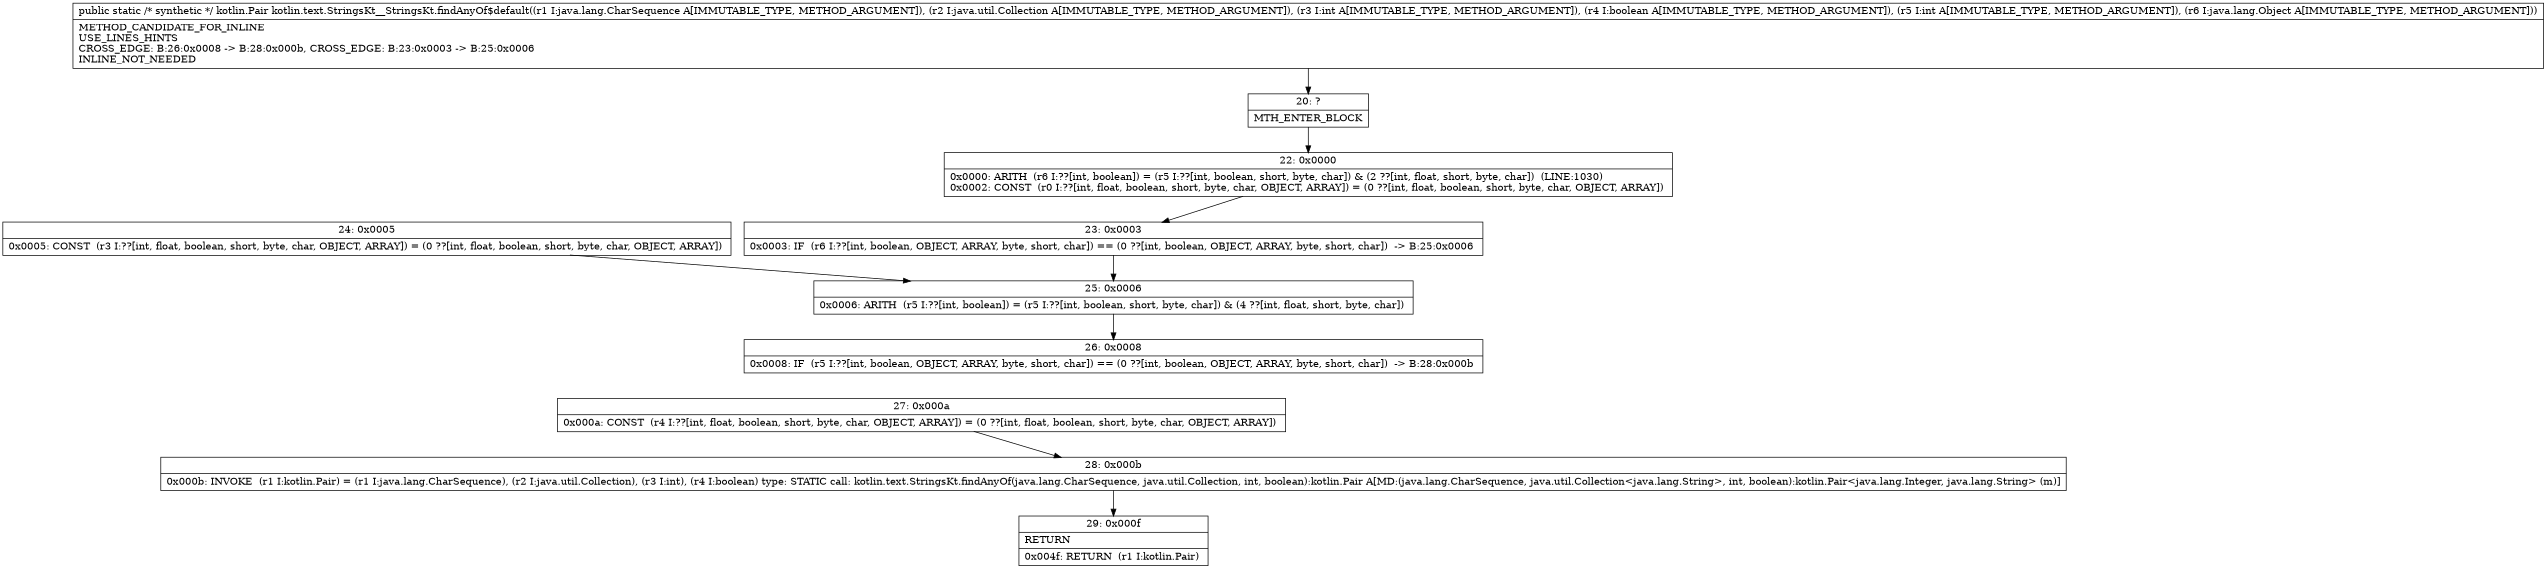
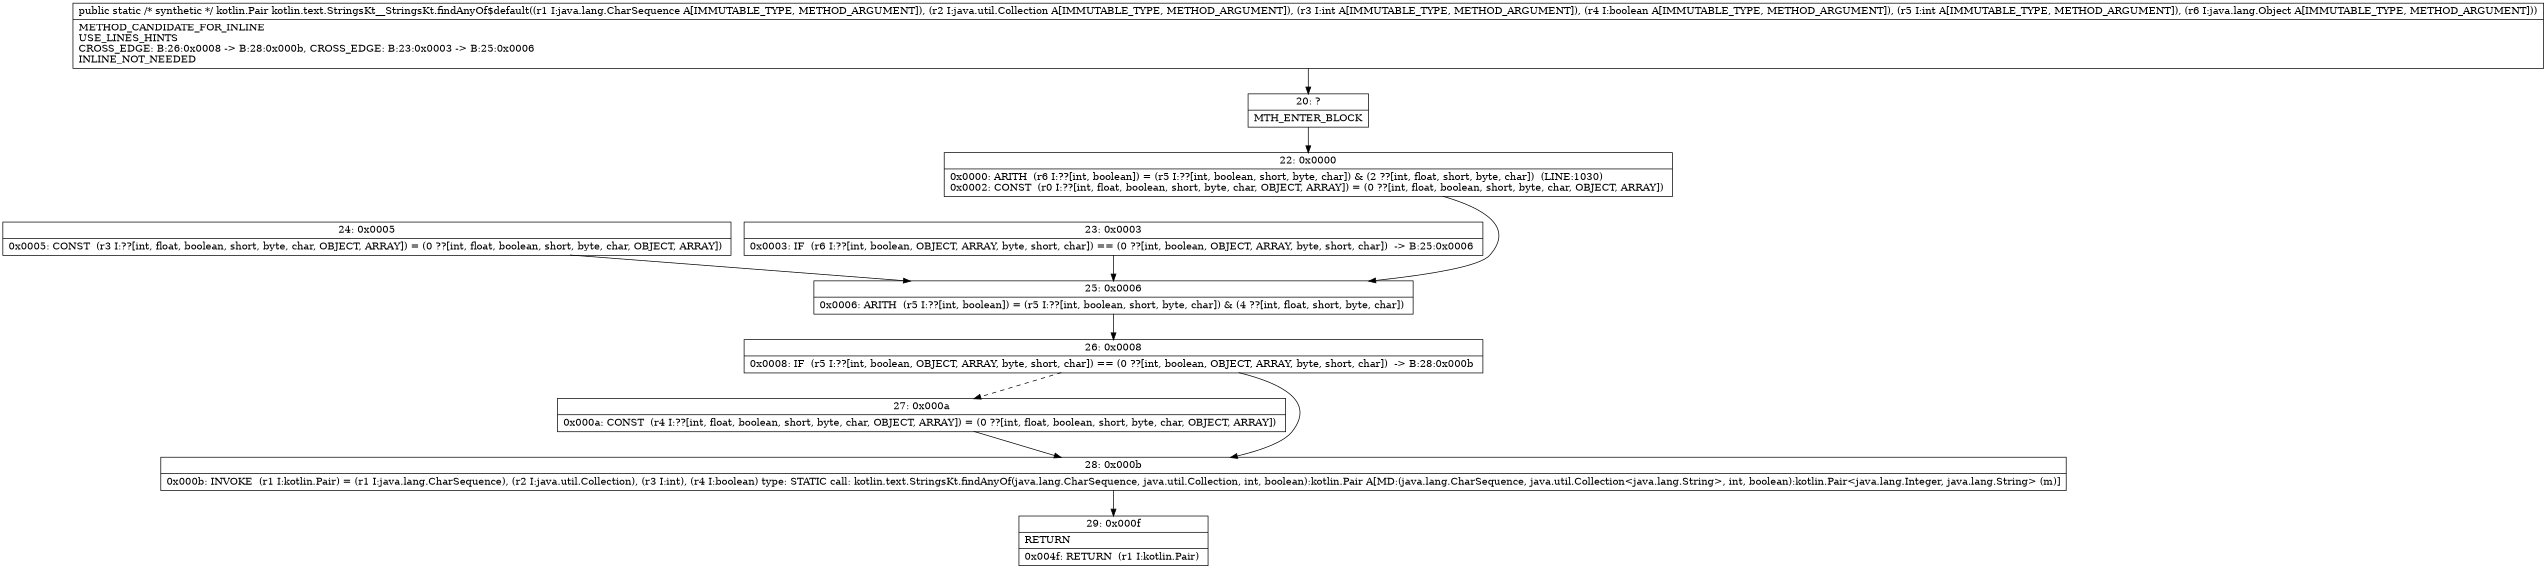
edge "22: 0x0000" -> "23: 0x0003": now "22: 0x0000" -> "25: 0x0006"
edge "26: 0x0008" -> "27: 0x000a": added
edge "26: 0x0008" -> "28: 0x000b": added
